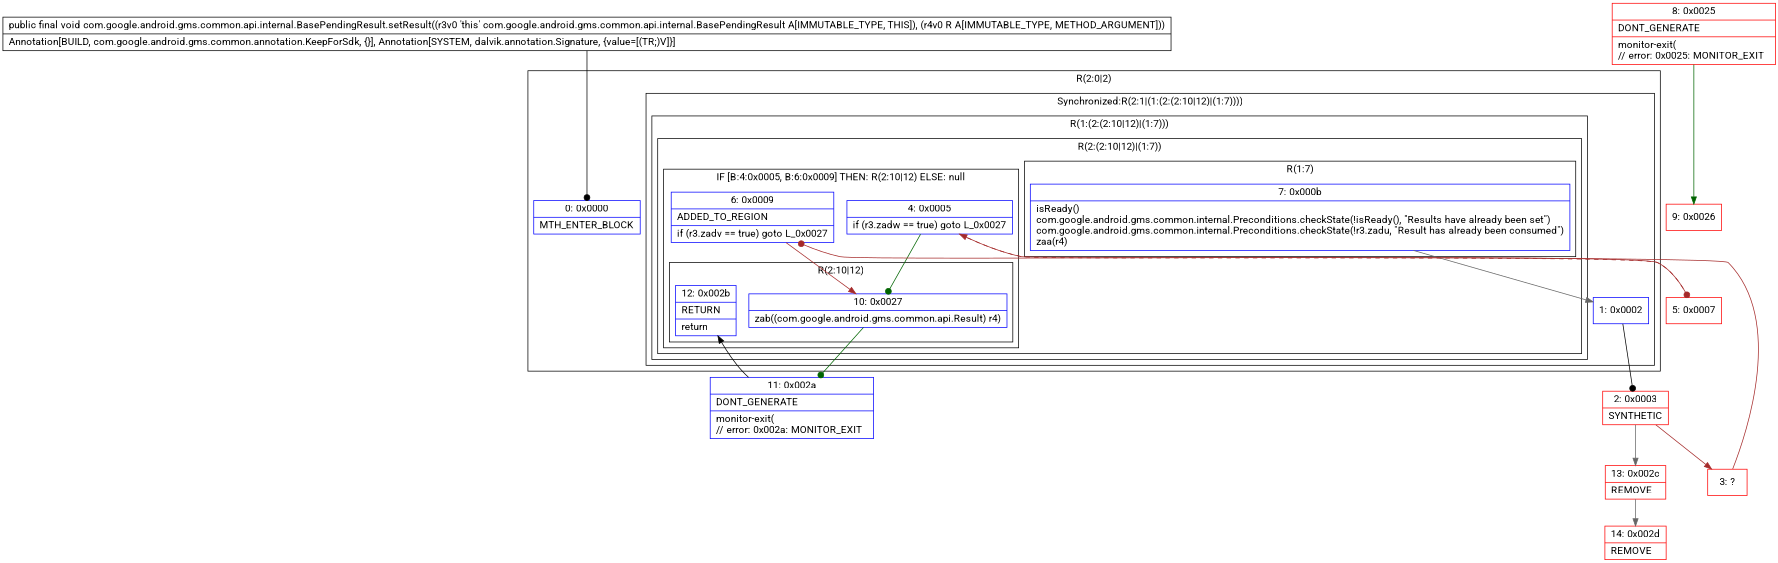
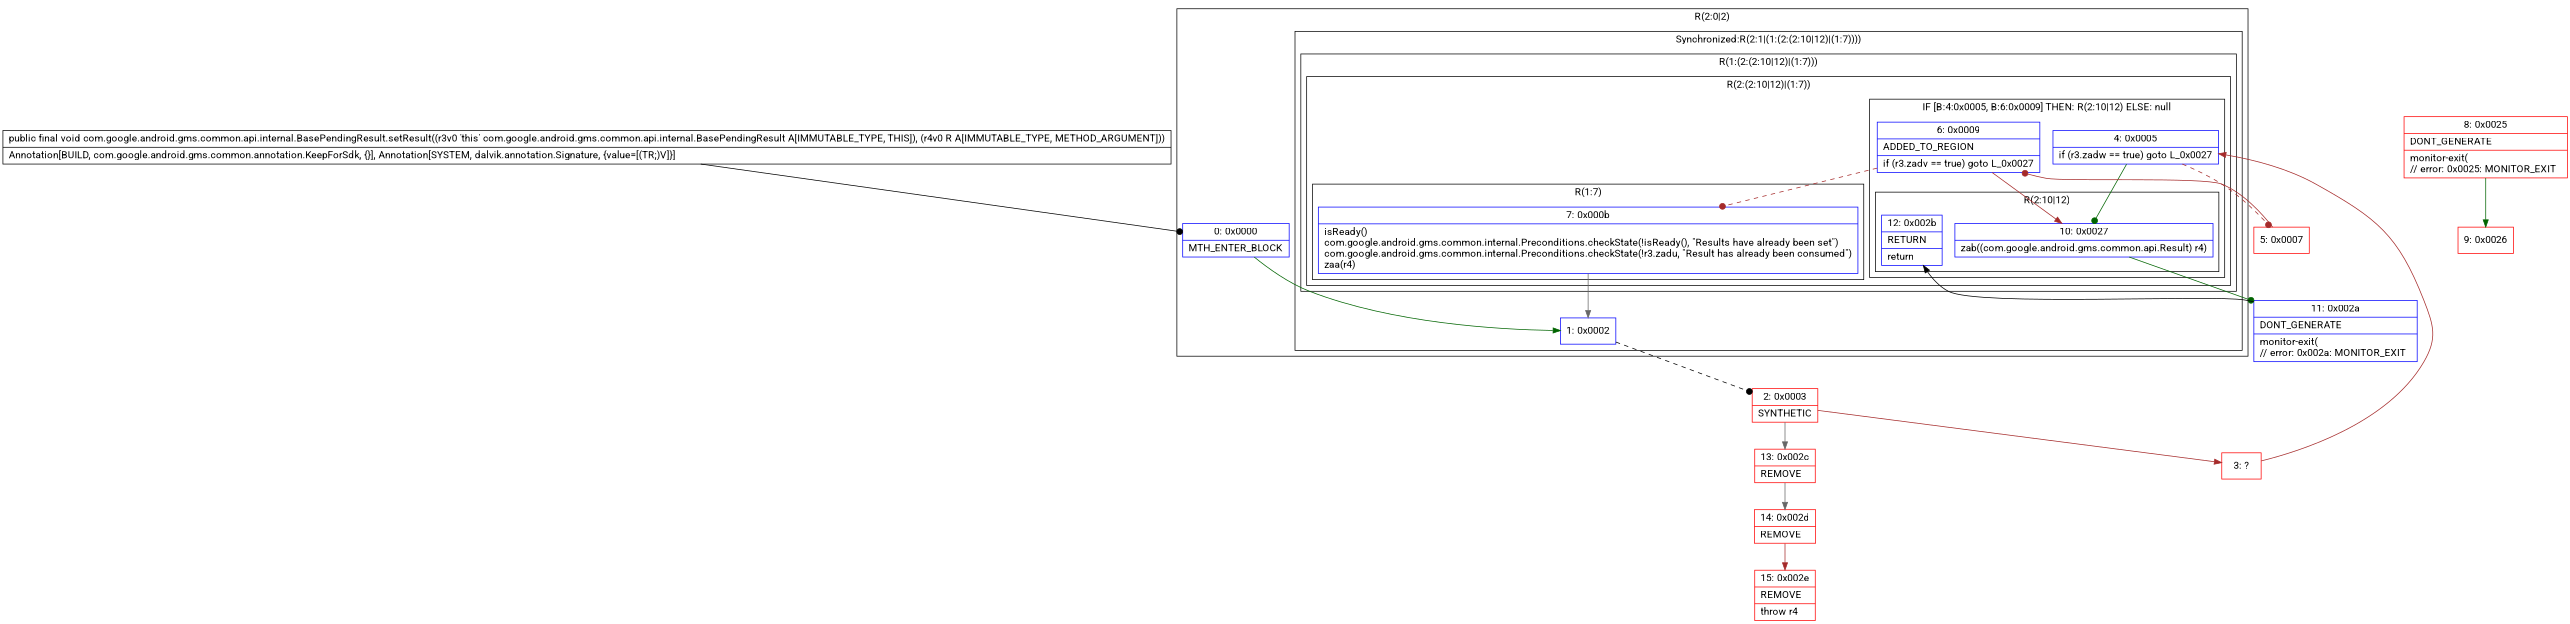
edge "6: 0x0009" -> "7: 0x000b": added
edge "0: 0x0000" -> "1: 0x0002": added
edge "1: 0x0002" -> "2: 0x0003": style solid -> dashed
node "15: 0x002e": added
